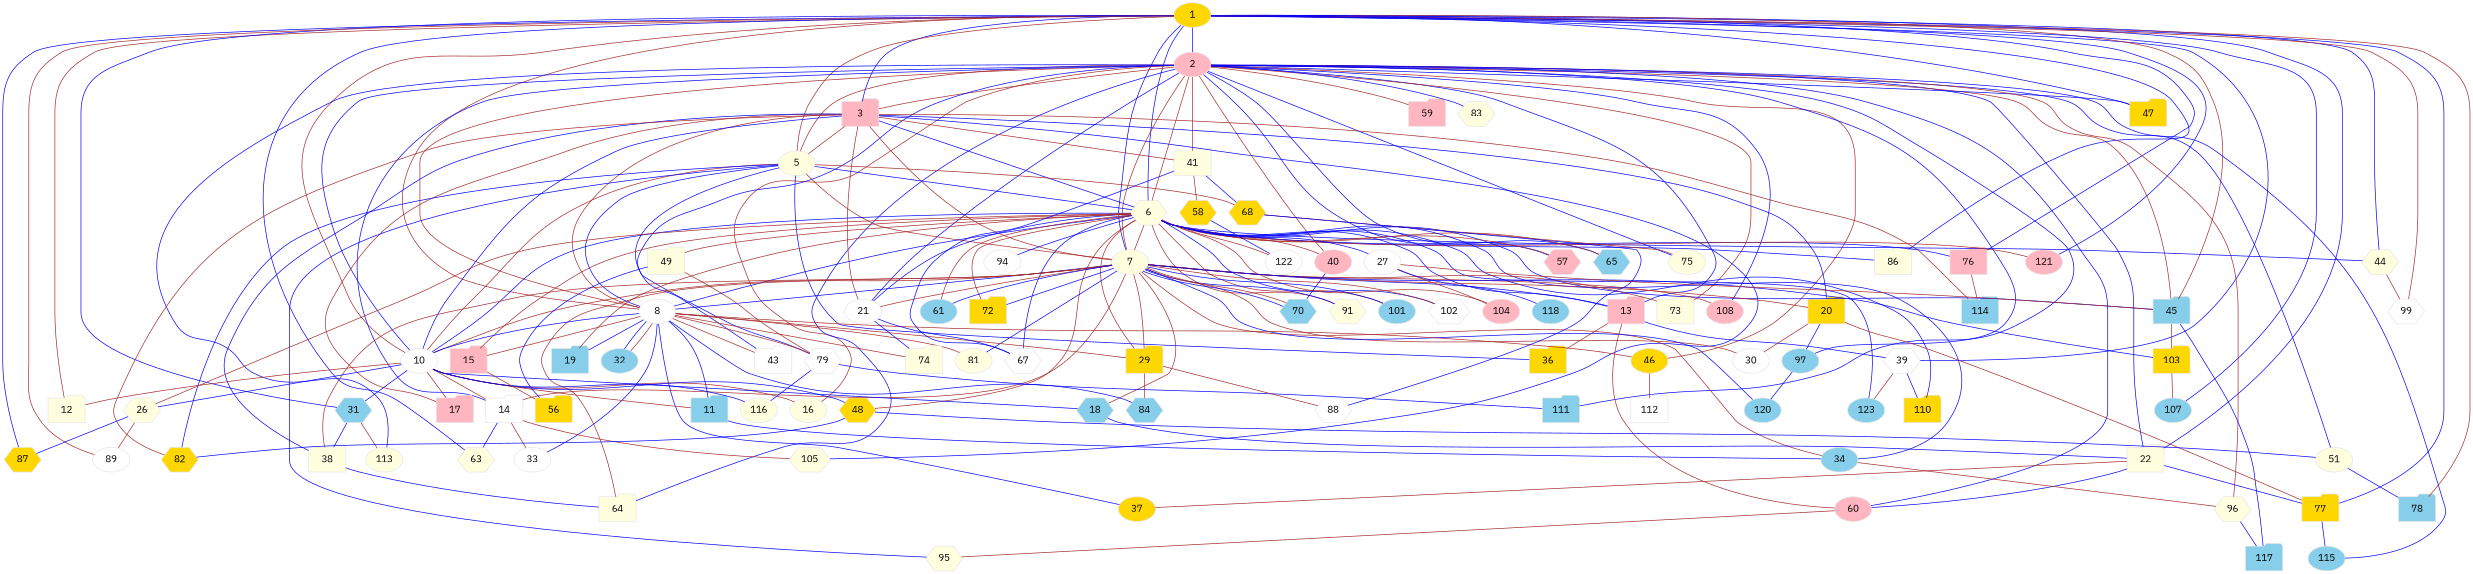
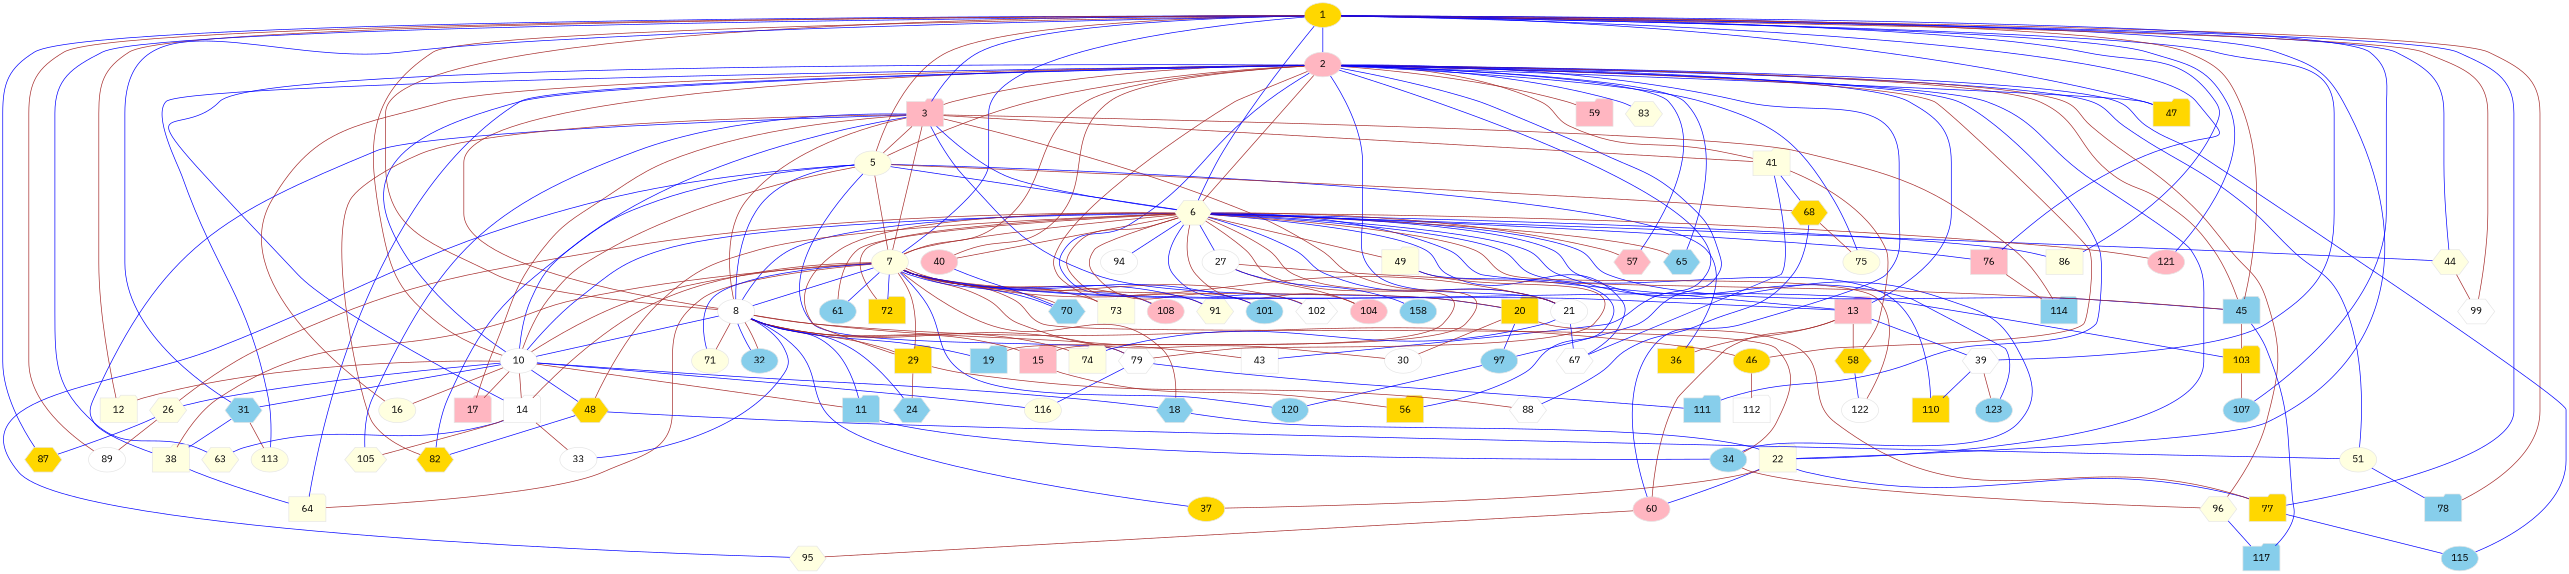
node "118": label "118" -> "158"
edge "13" -- "58": added
node "81": label "81" -> "71"
node "84": label "84" -> "24"
